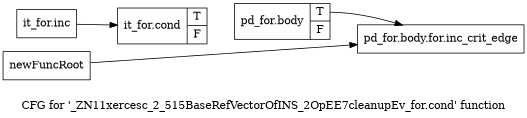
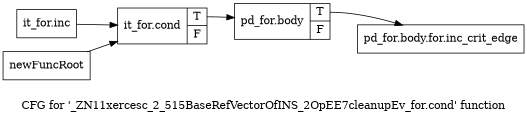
edge "it_for.cond" -> "pd_for.body": added
edge "newFuncRoot" -> "pd_for.body.for.inc_crit_edge": now "newFuncRoot" -> "it_for.cond"
